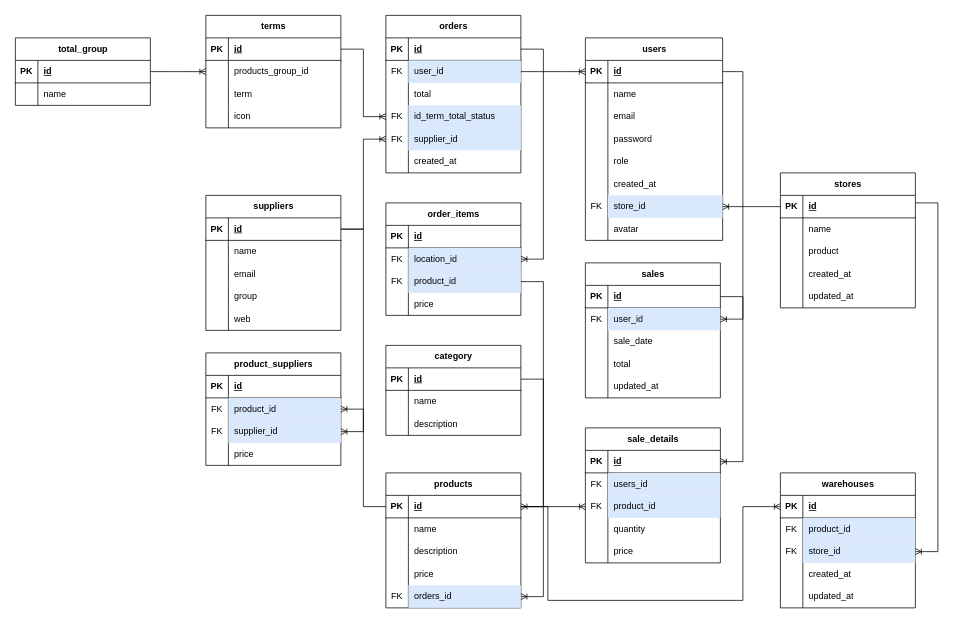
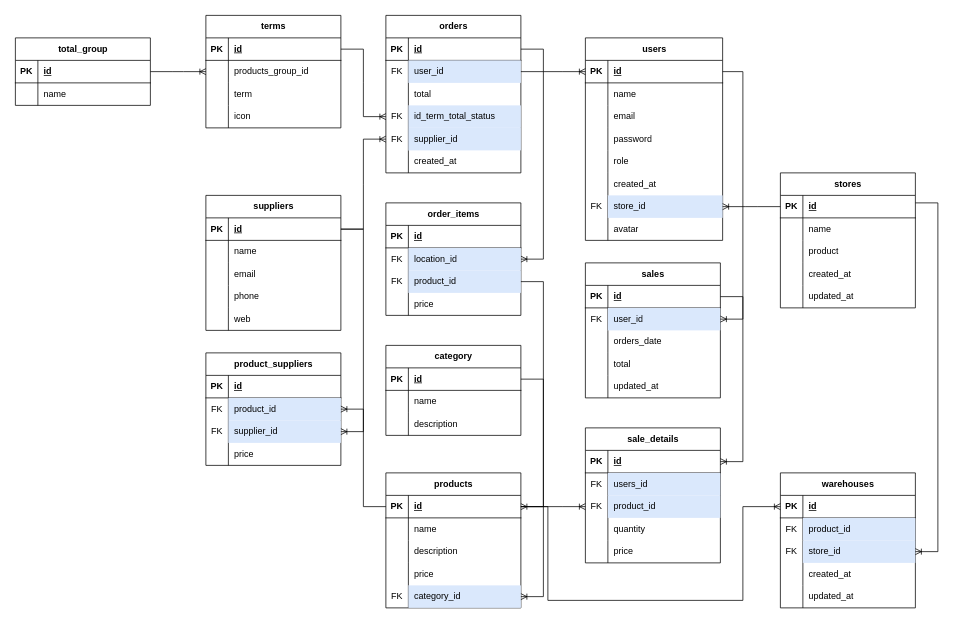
node "group": label "group" -> "phone"
node "sale_date": label "sale_date" -> "orders_date"
node "orders_id": label "orders_id" -> "category_id"
